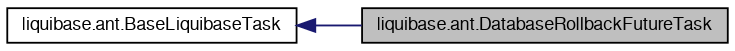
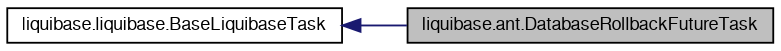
node "liquibase.ant.BaseLiquibaseTask": label "liquibase.ant.BaseLiquibaseTask" -> "liquibase.liquibase.BaseLiquibaseTask"
